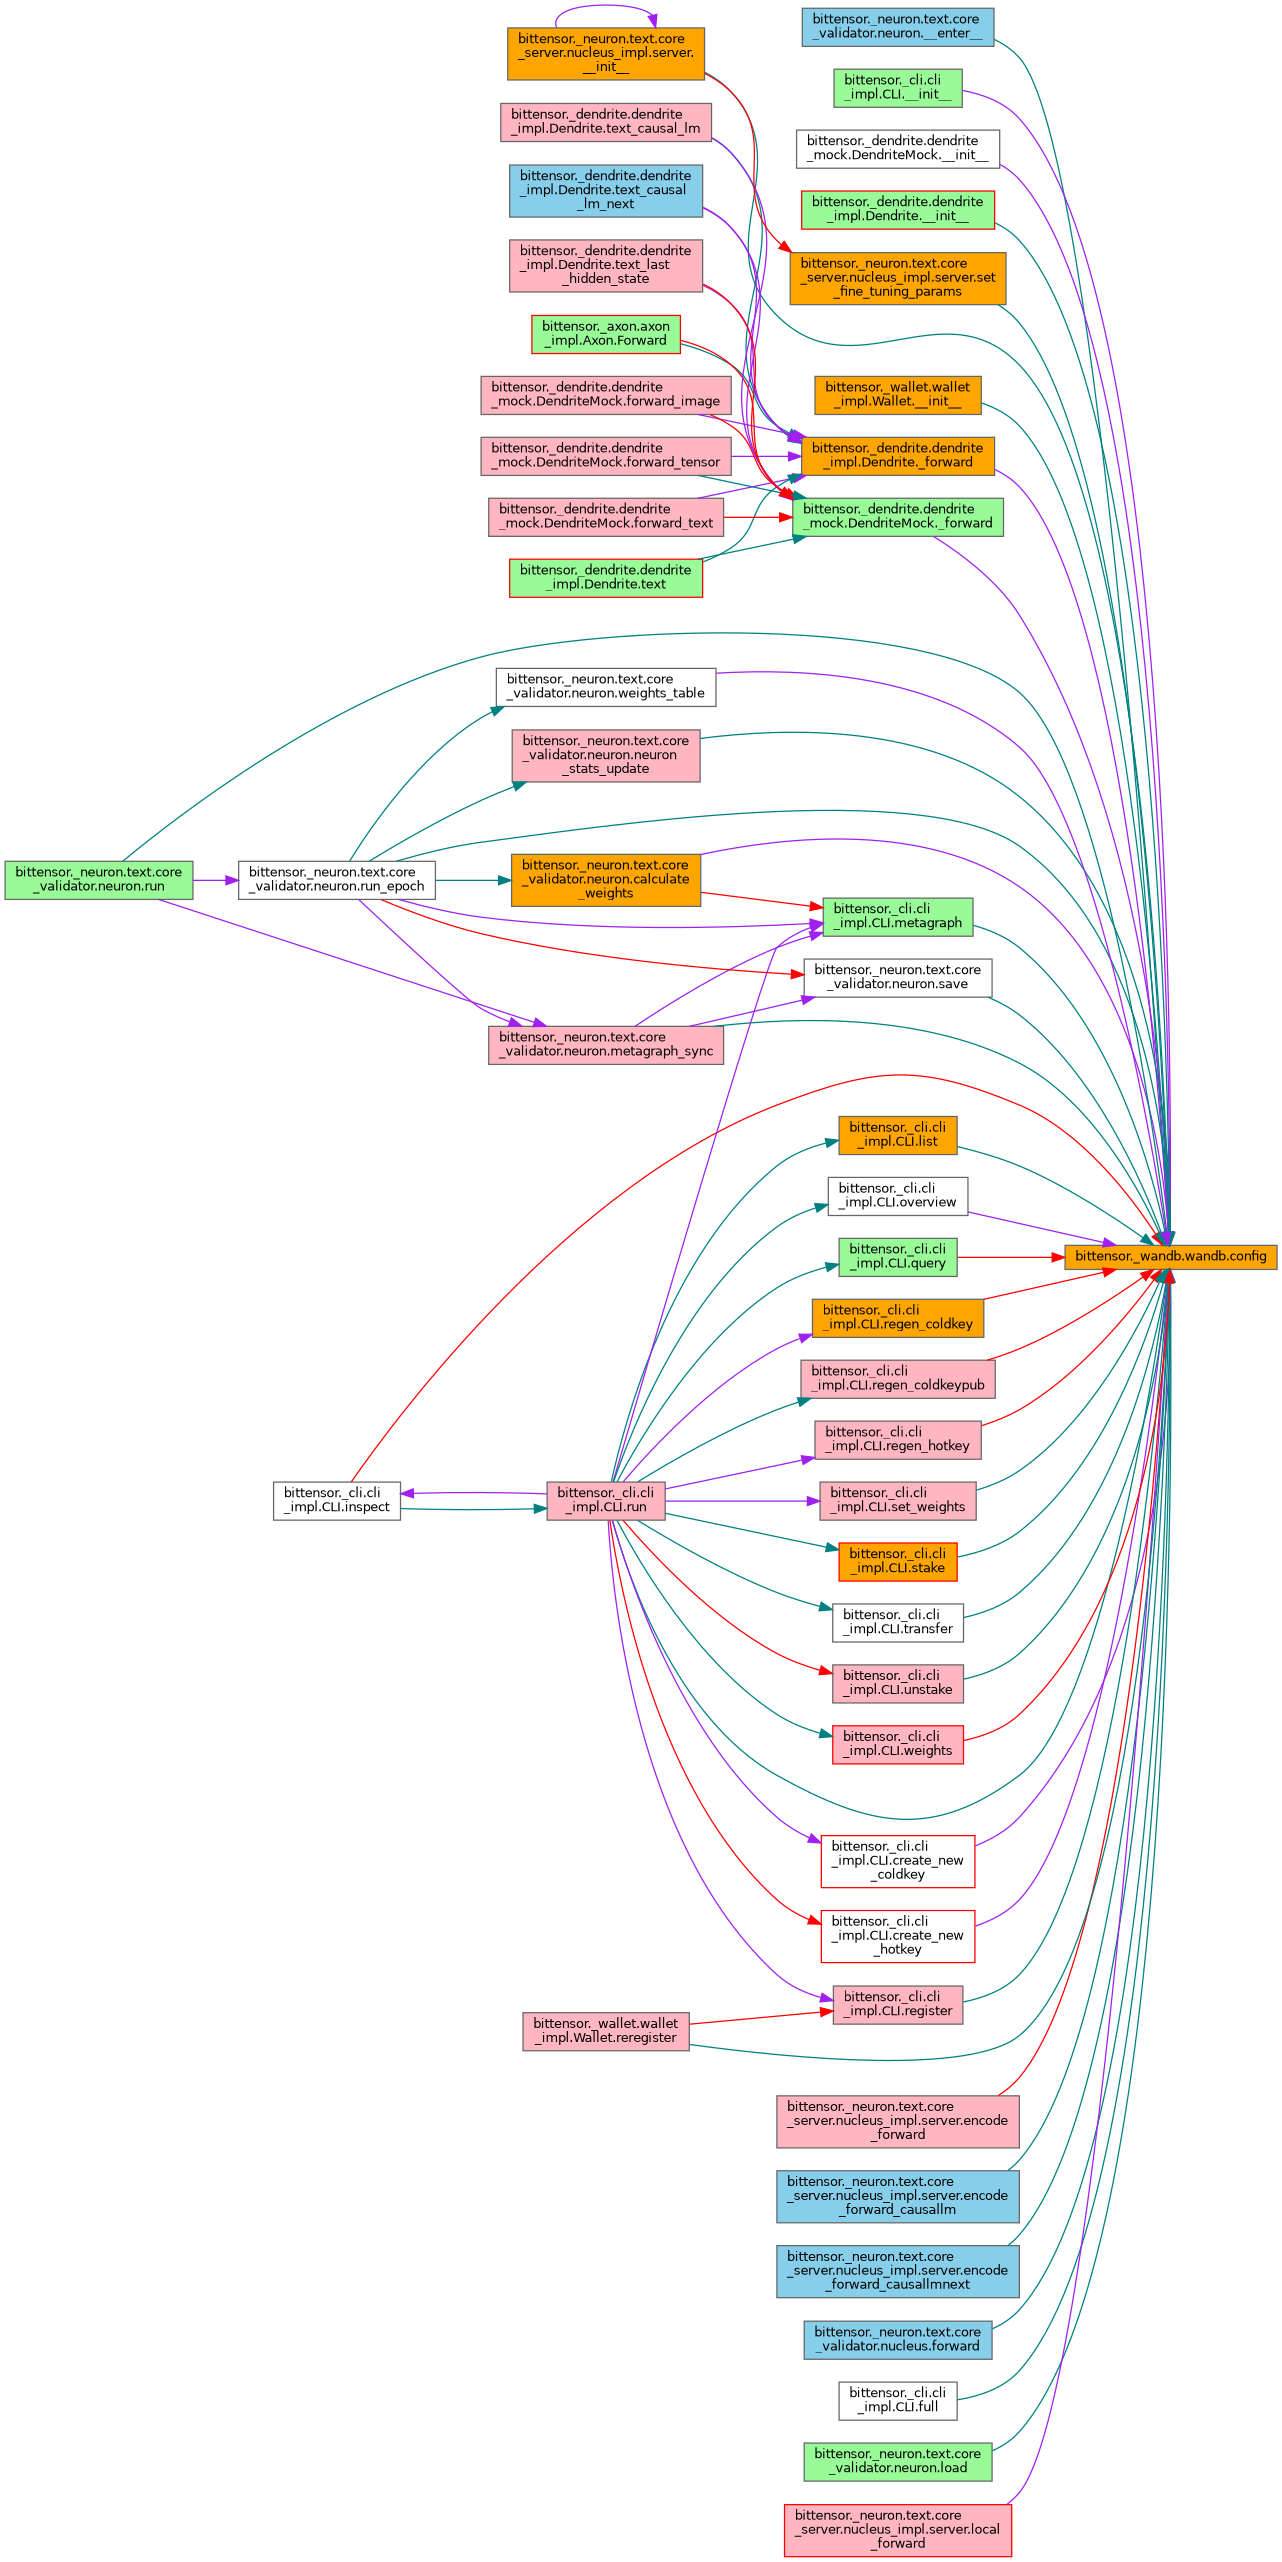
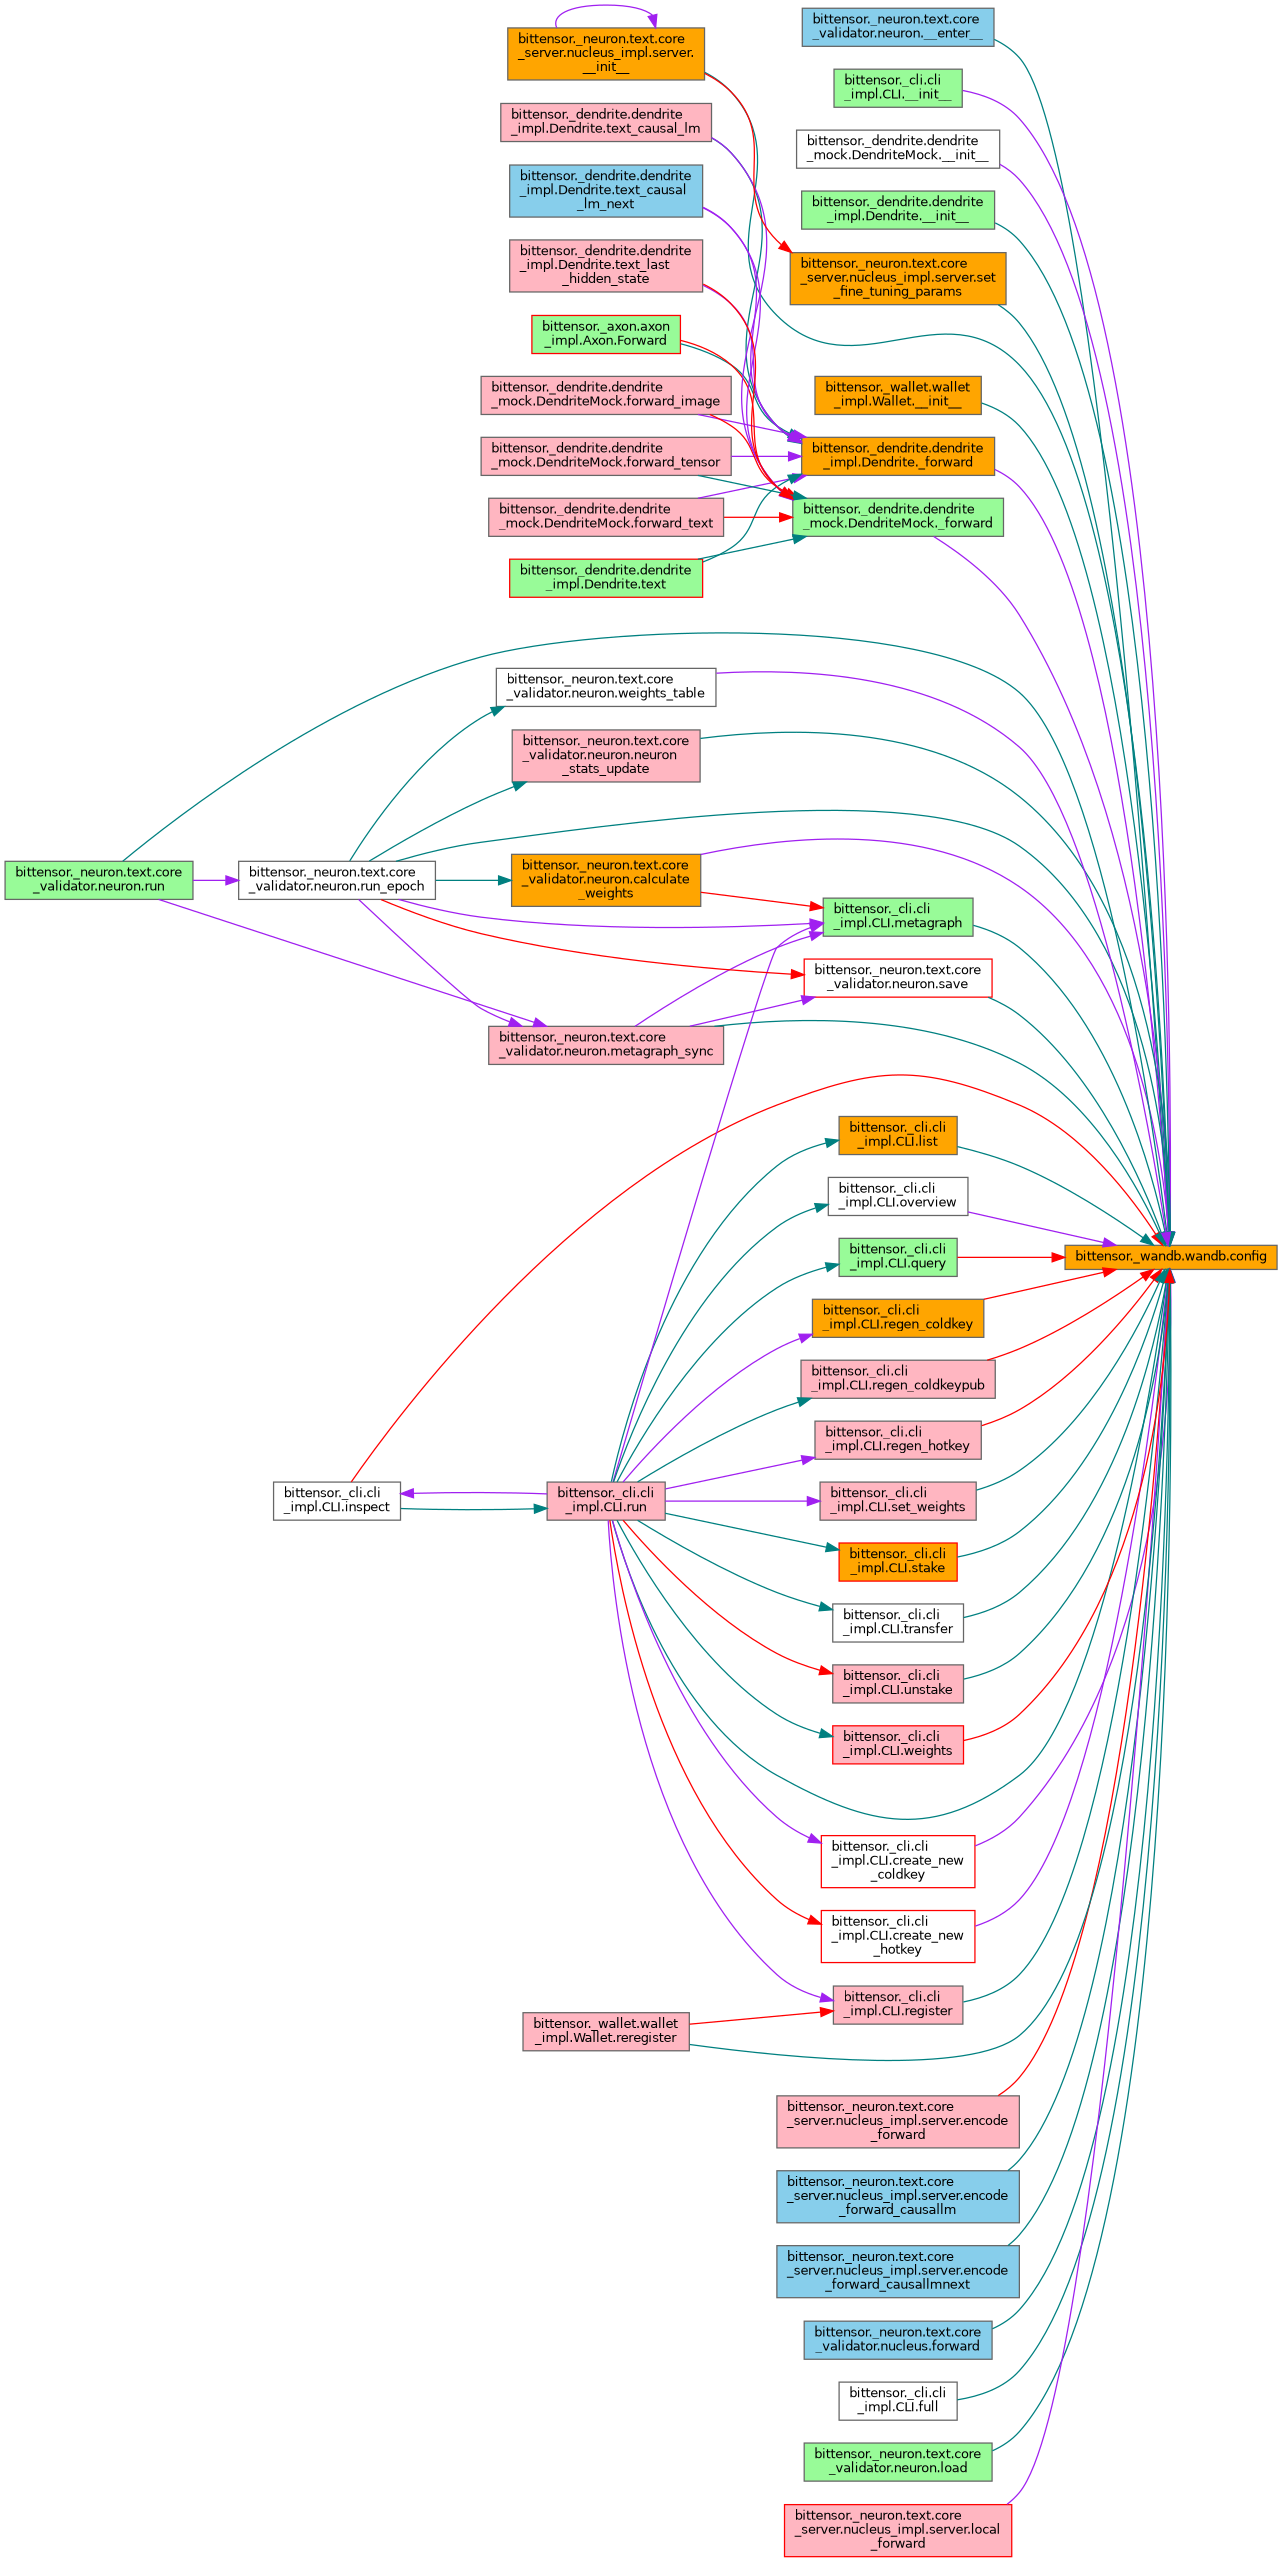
node "bittensor._dendrite.dendrite _impl.Dendrite.__init__": color red -> grey40
node "bittensor._neuron.text.core _validator.neuron.save": color grey40 -> red
